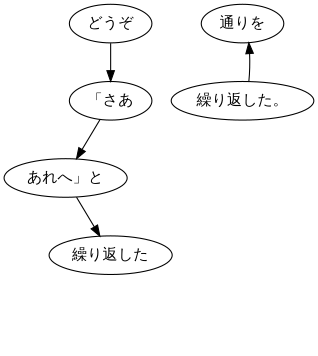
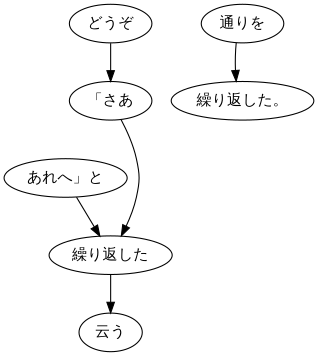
edge "繰り返した。" -> "通りを": reversed
edge "「さあ" -> "あれへ」と": now "「さあ" -> "繰り返した"
node "云う": added
